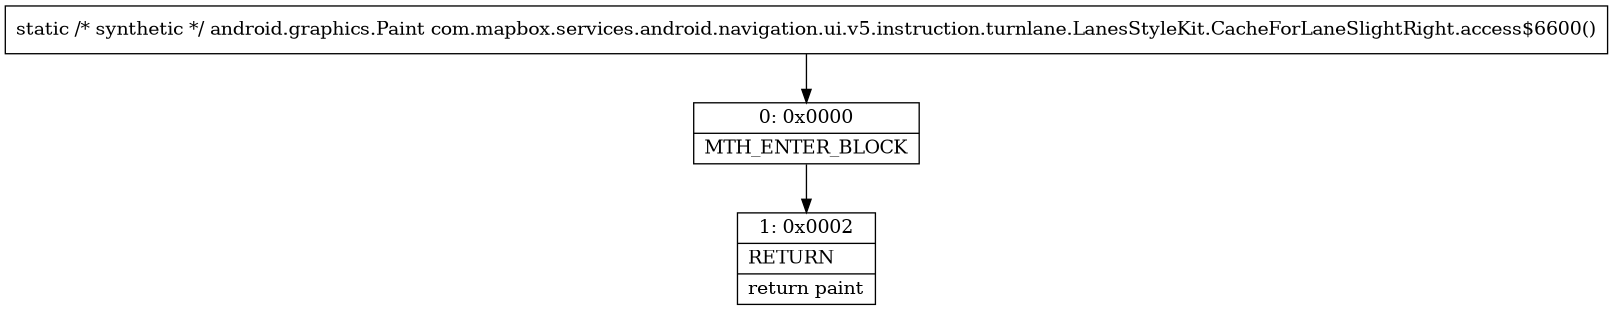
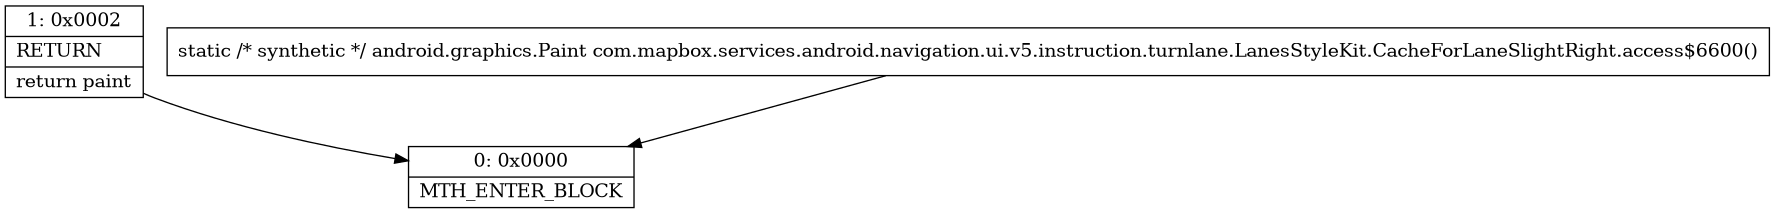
edge "0: 0x0000" -> "1: 0x0002": reversed
